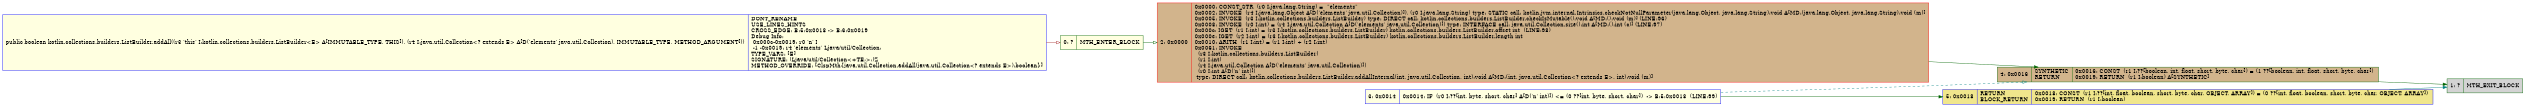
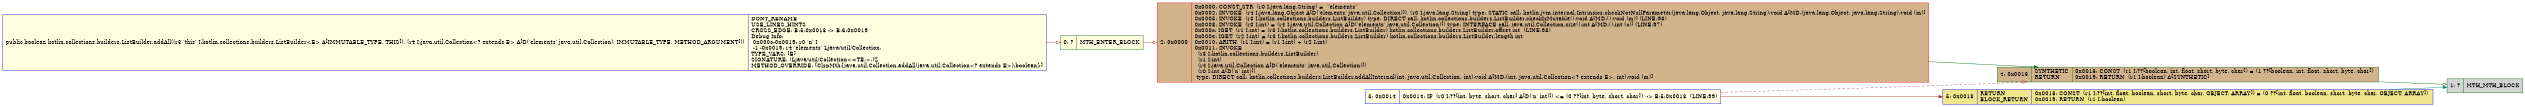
edge "0: ?" -> "2: 0x0000": color darkgreen -> brown
node "2: 0x0000": text "0x0061: INVOKE" -> "0x0011: INVOKE"
edge "4: 0x0016" -> "1: ?": arrowhead normal -> onormal
node "1: ?": text "MTH_EXIT_BLOCK" -> "MTH_MTH_BLOCK"
edge "3: 0x0014" -> "4: 0x0016": color teal -> brown
edge "3: 0x0014" -> "5: 0x0018": color darkgreen -> brown
